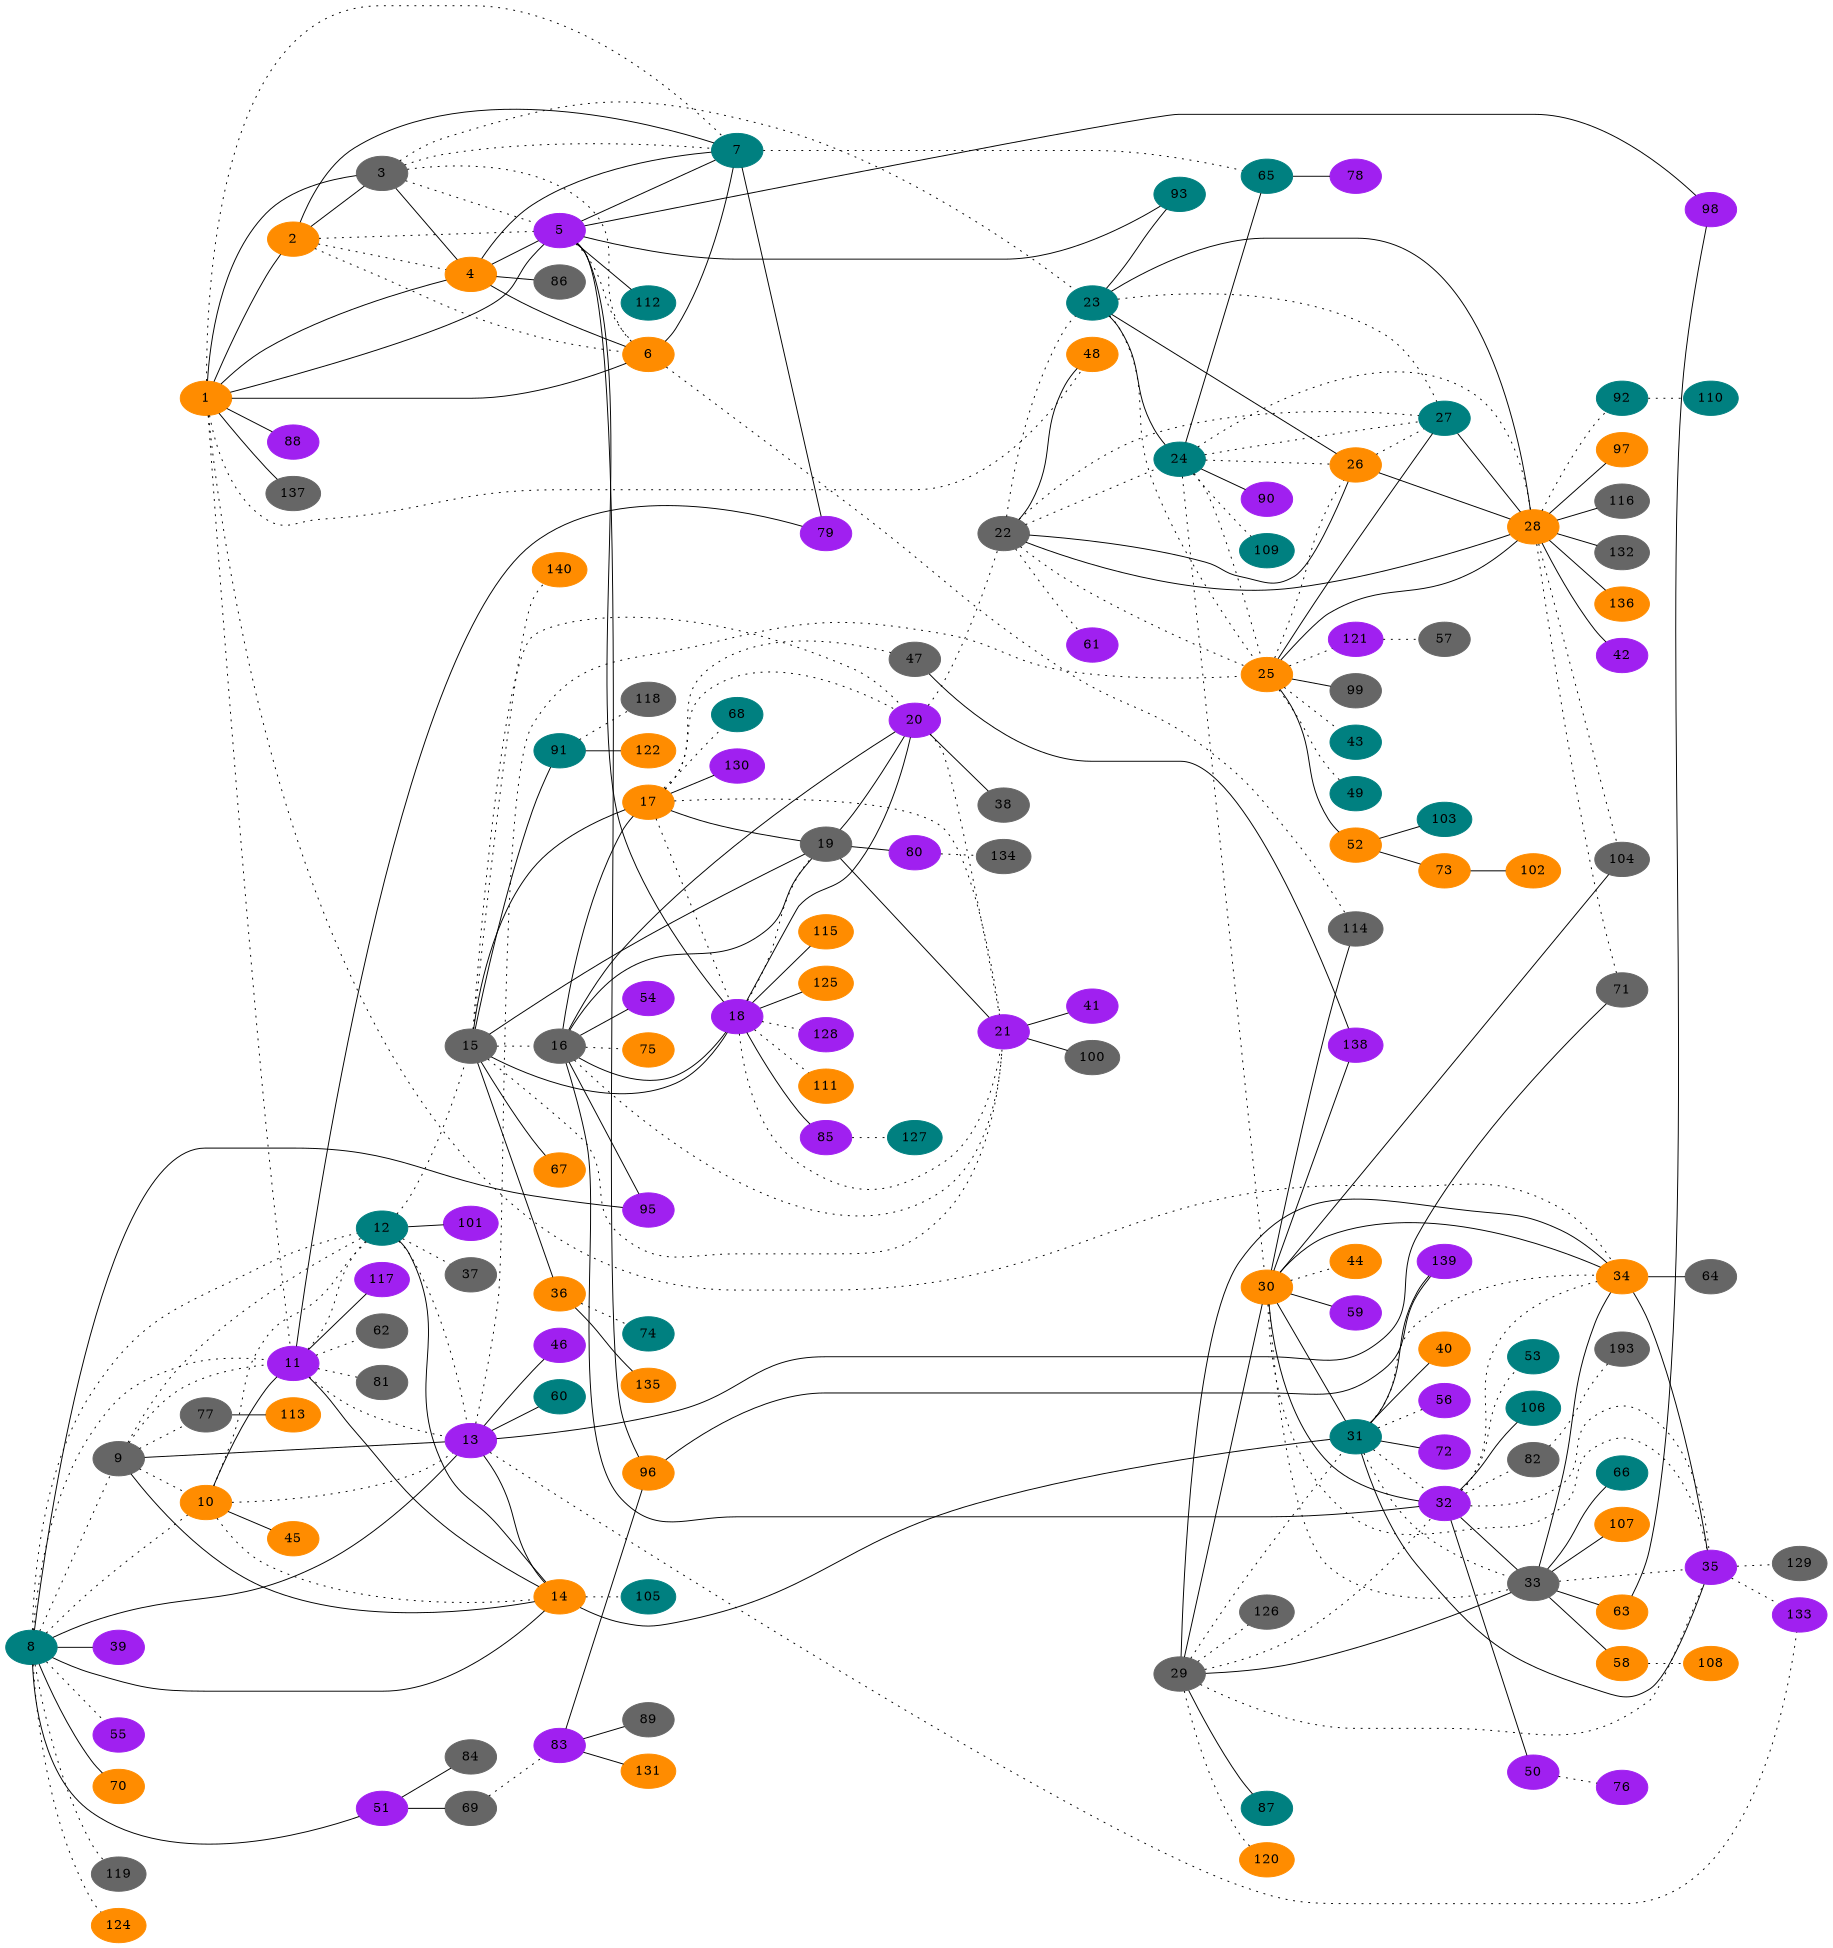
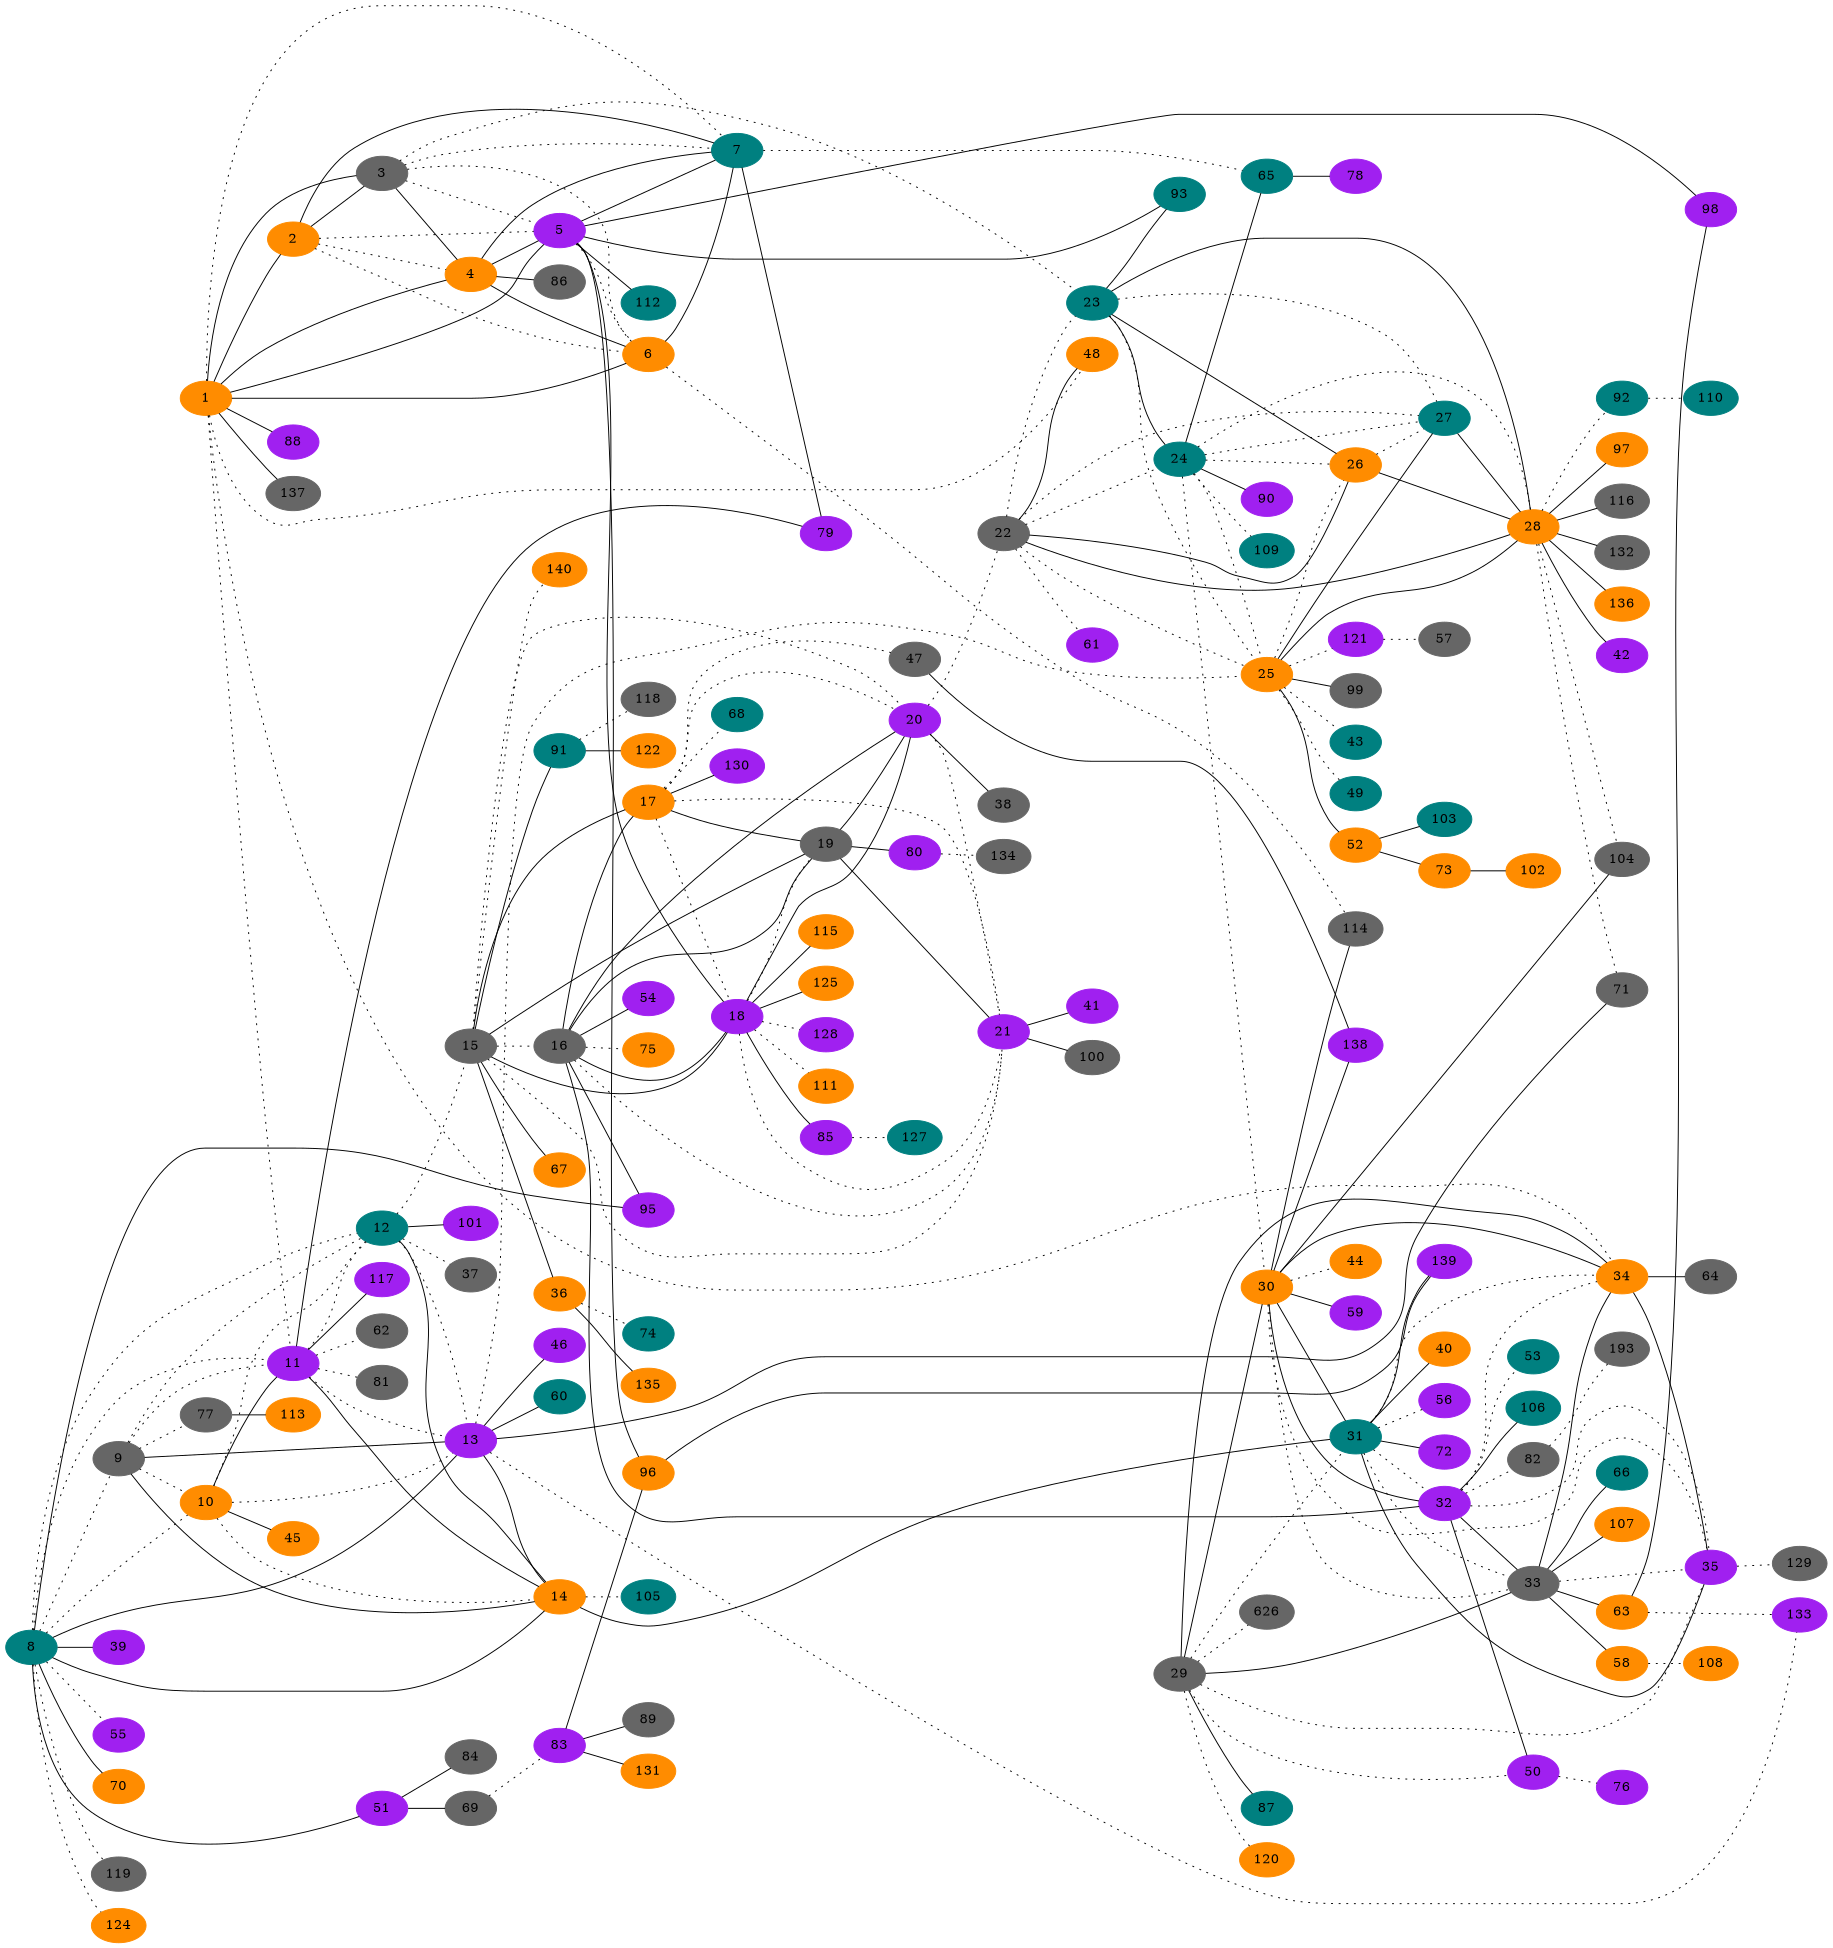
edge "35" -- "133": now "63" -- "133"
node "126": label "126" -> "626"
edge "32" -- "29": now "50" -- "29"
